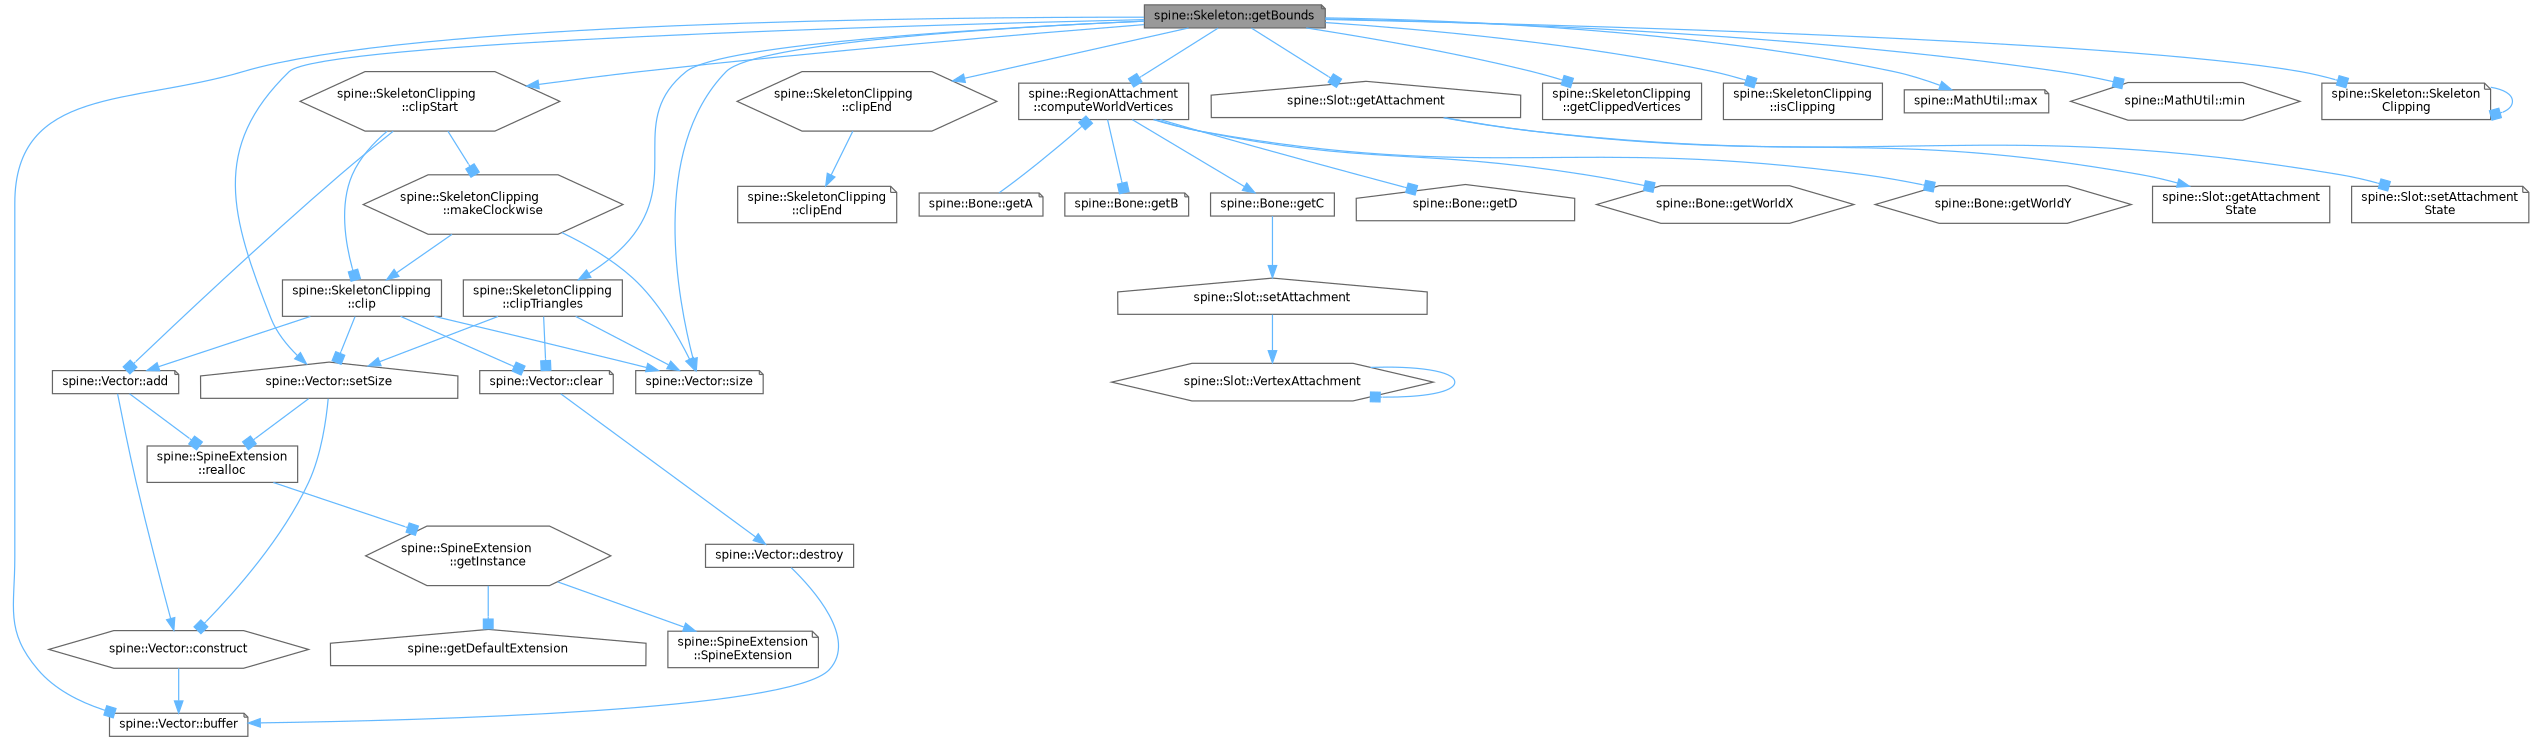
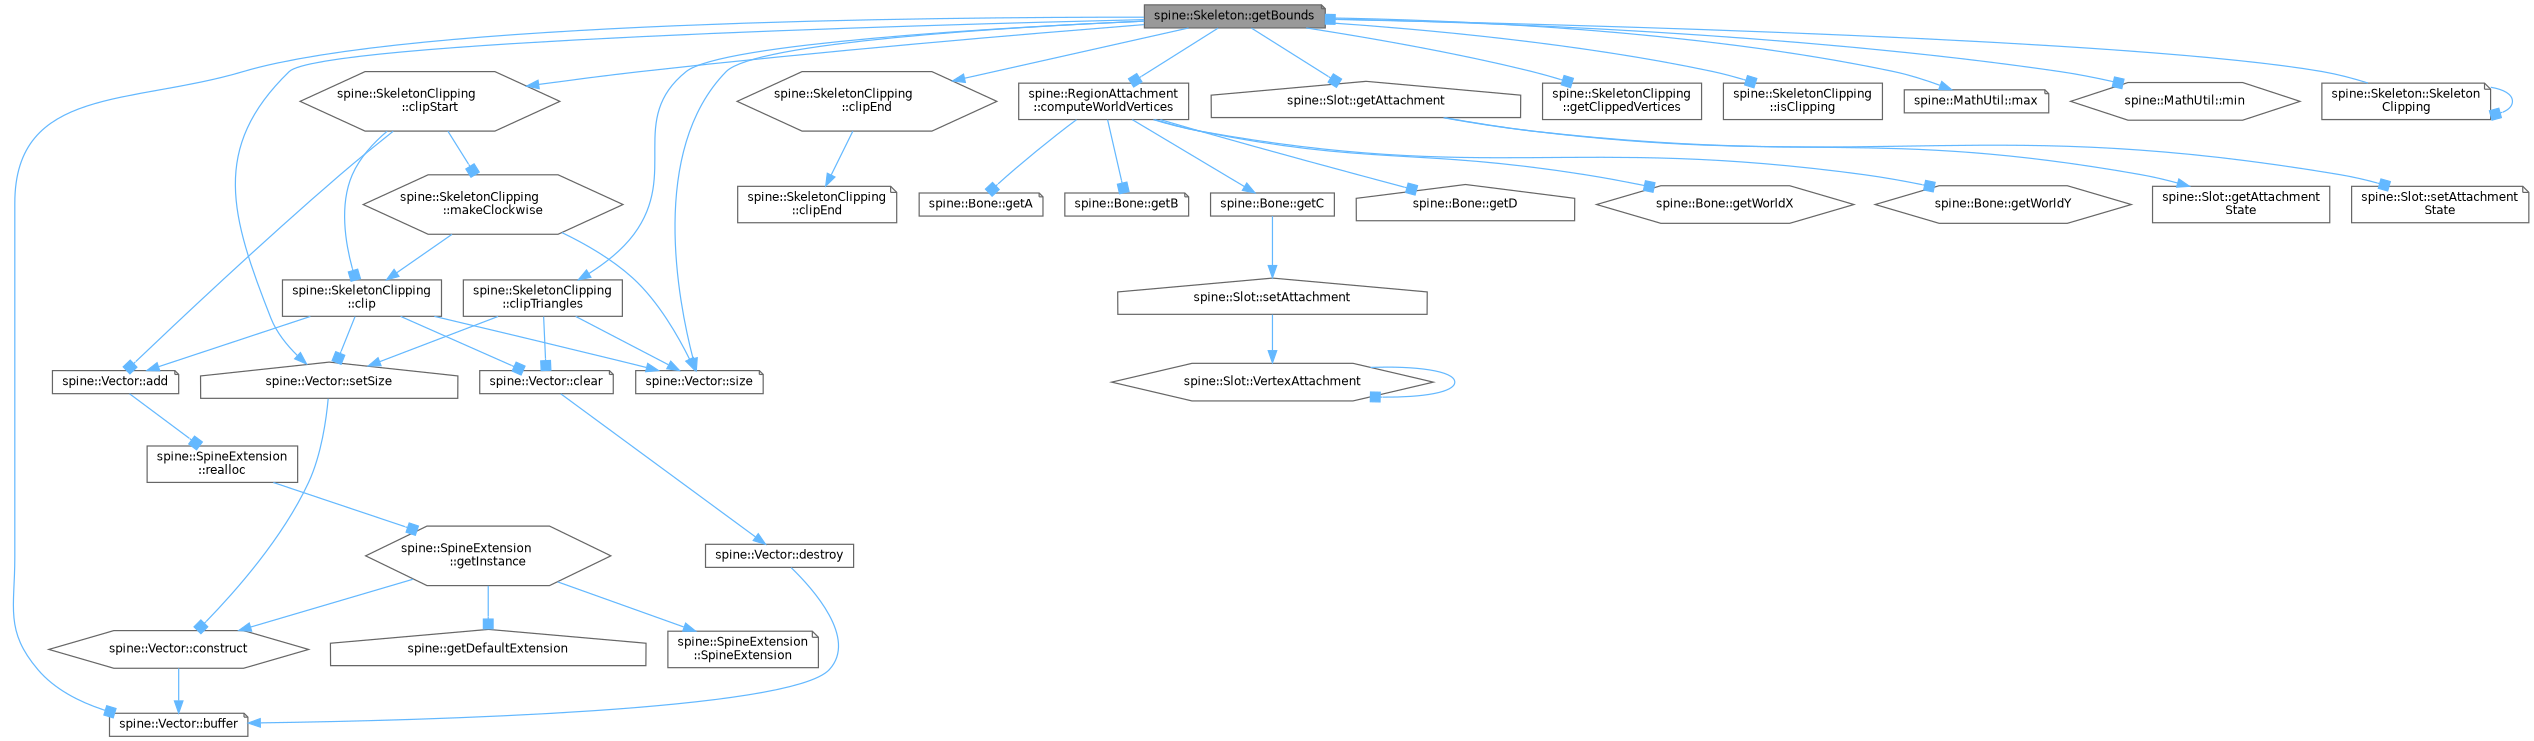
edge "spine::Skeleton::getBounds" -> "spine::Skeleton::Skeleton Clipping": reversed
edge "spine::Bone::getA" -> "spine::RegionAttachment ::computeWorldVertices": reversed
edge "spine::Vector::setSize" -> "spine::SpineExtension ::realloc": removed
edge "spine::Vector::add" -> "spine::Vector::construct": now "spine::SpineExtension ::getInstance" -> "spine::Vector::construct"
